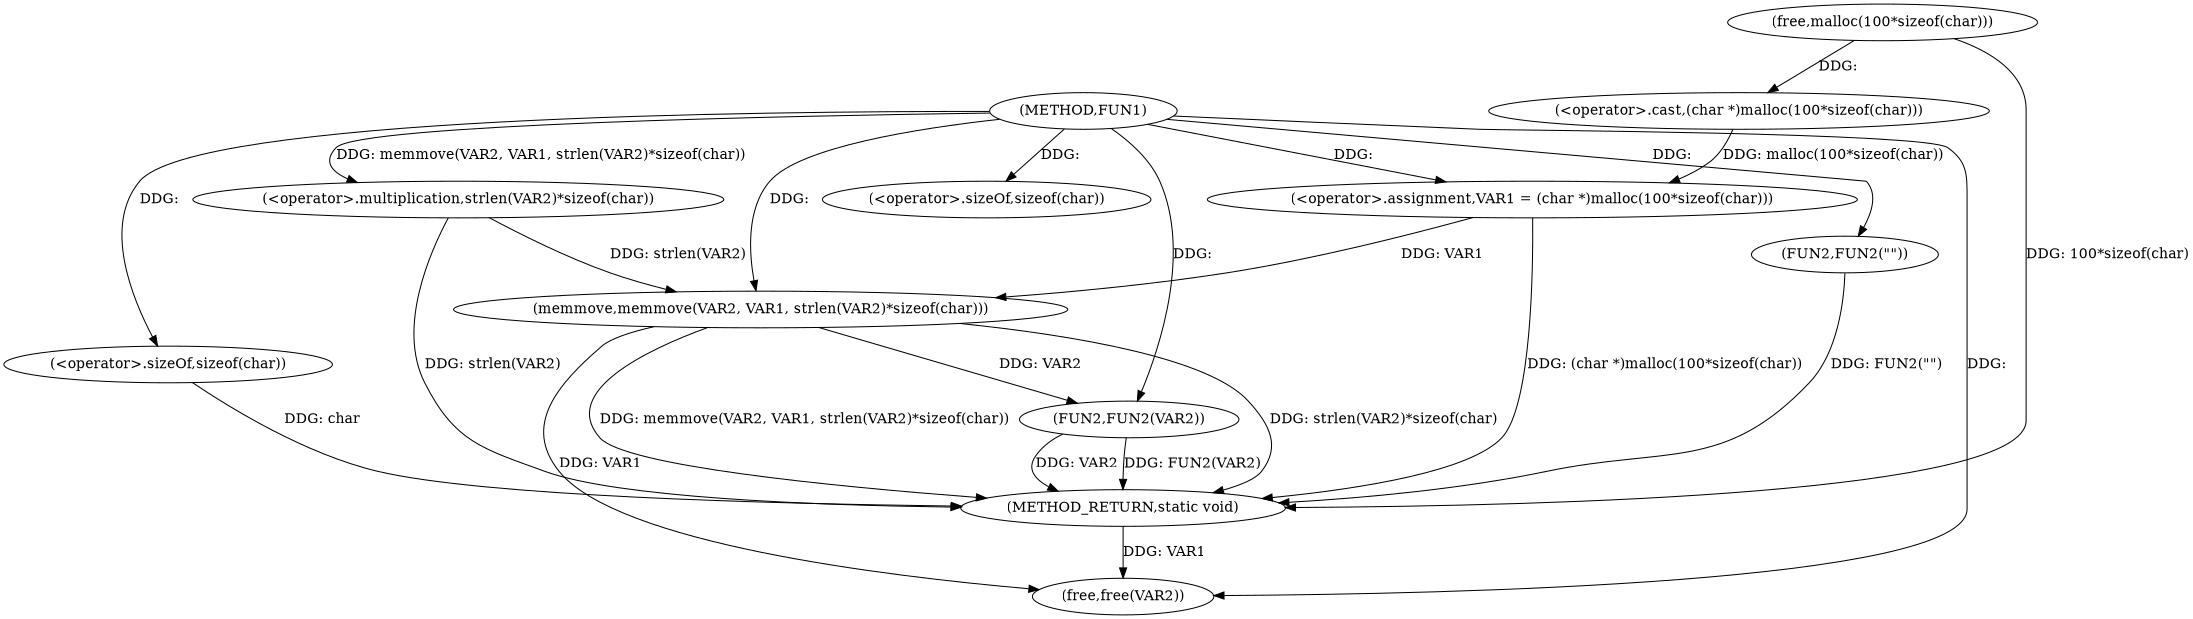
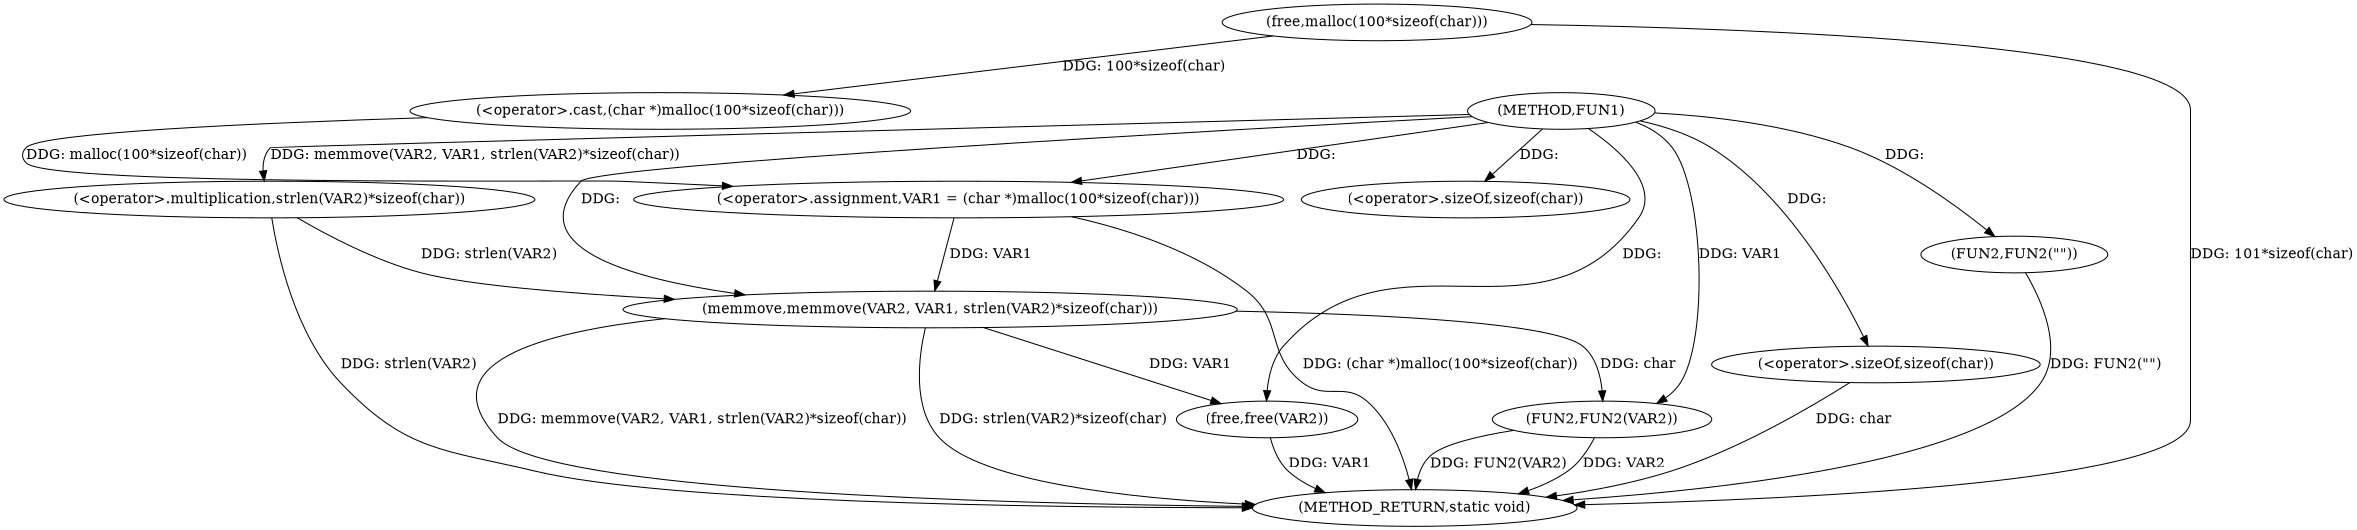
edge "(free,malloc(100*sizeof(char)))" -> "(<operator>.cast,(char *)malloc(100*sizeof(char)))": label "DDG: " -> "DDG: 100*sizeof(char)"
edge "(METHOD,FUN1)" -> "(FUN2,FUN2(VAR2))": label "DDG: " -> "DDG: VAR1"
edge "(free,malloc(100*sizeof(char)))" -> "(METHOD_RETURN,static void)": label "DDG: 100*sizeof(char)" -> "DDG: 101*sizeof(char)"
edge "(memmove,memmove(VAR2, VAR1, strlen(VAR2)*sizeof(char)))" -> "(FUN2,FUN2(VAR2))": label "DDG: VAR2" -> "DDG: char"
edge "(METHOD_RETURN,static void)" -> "(free,free(VAR2))": reversed
